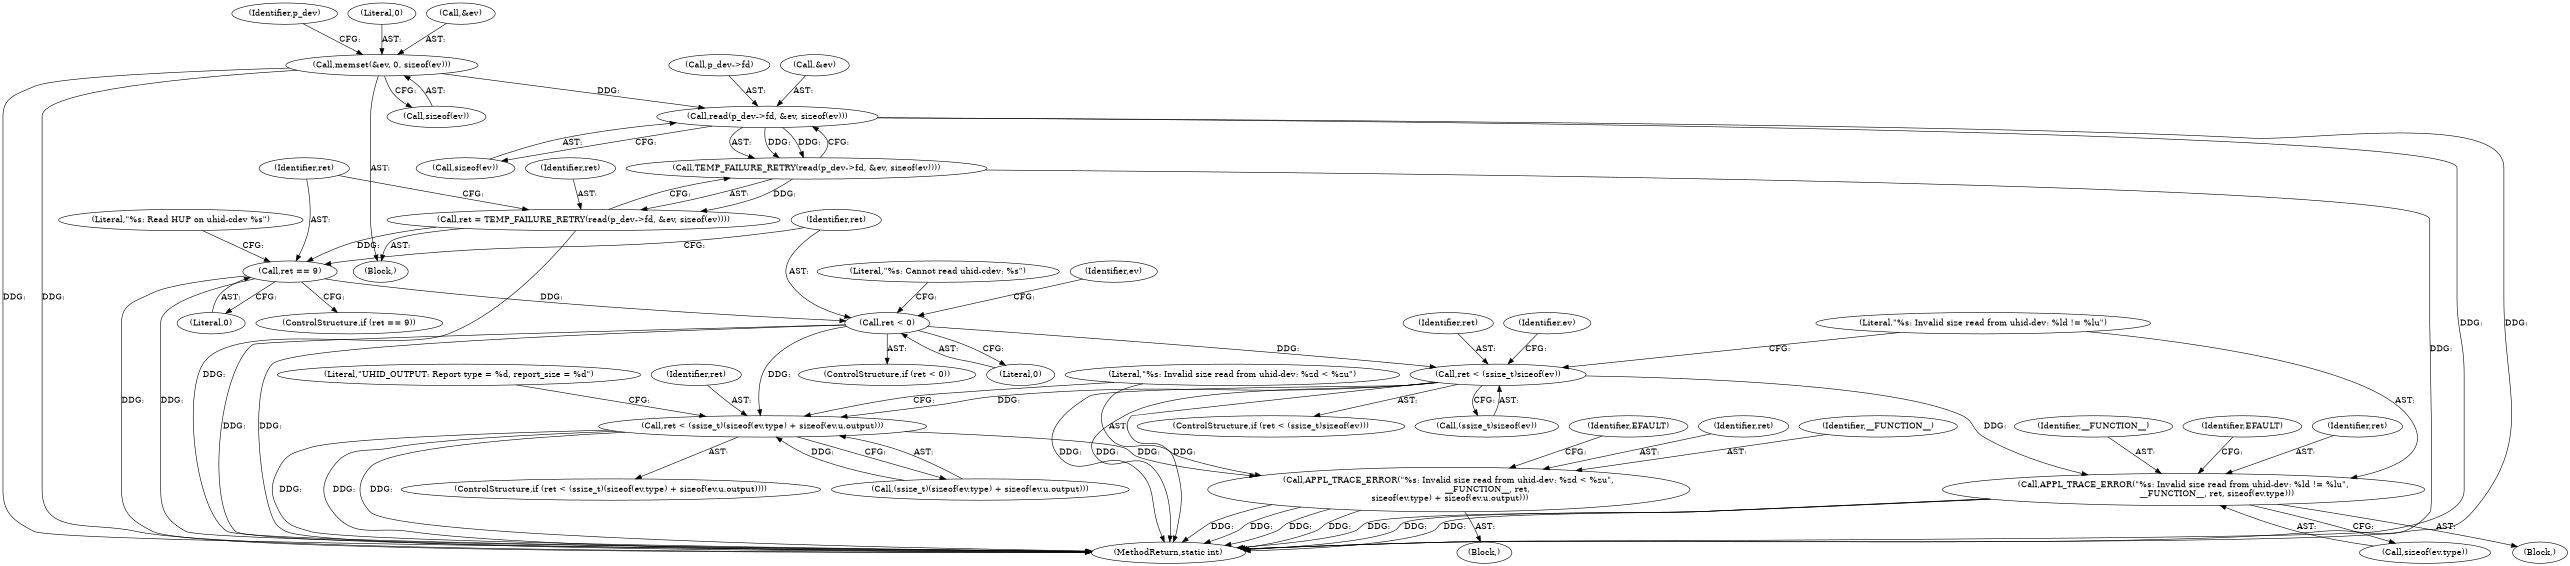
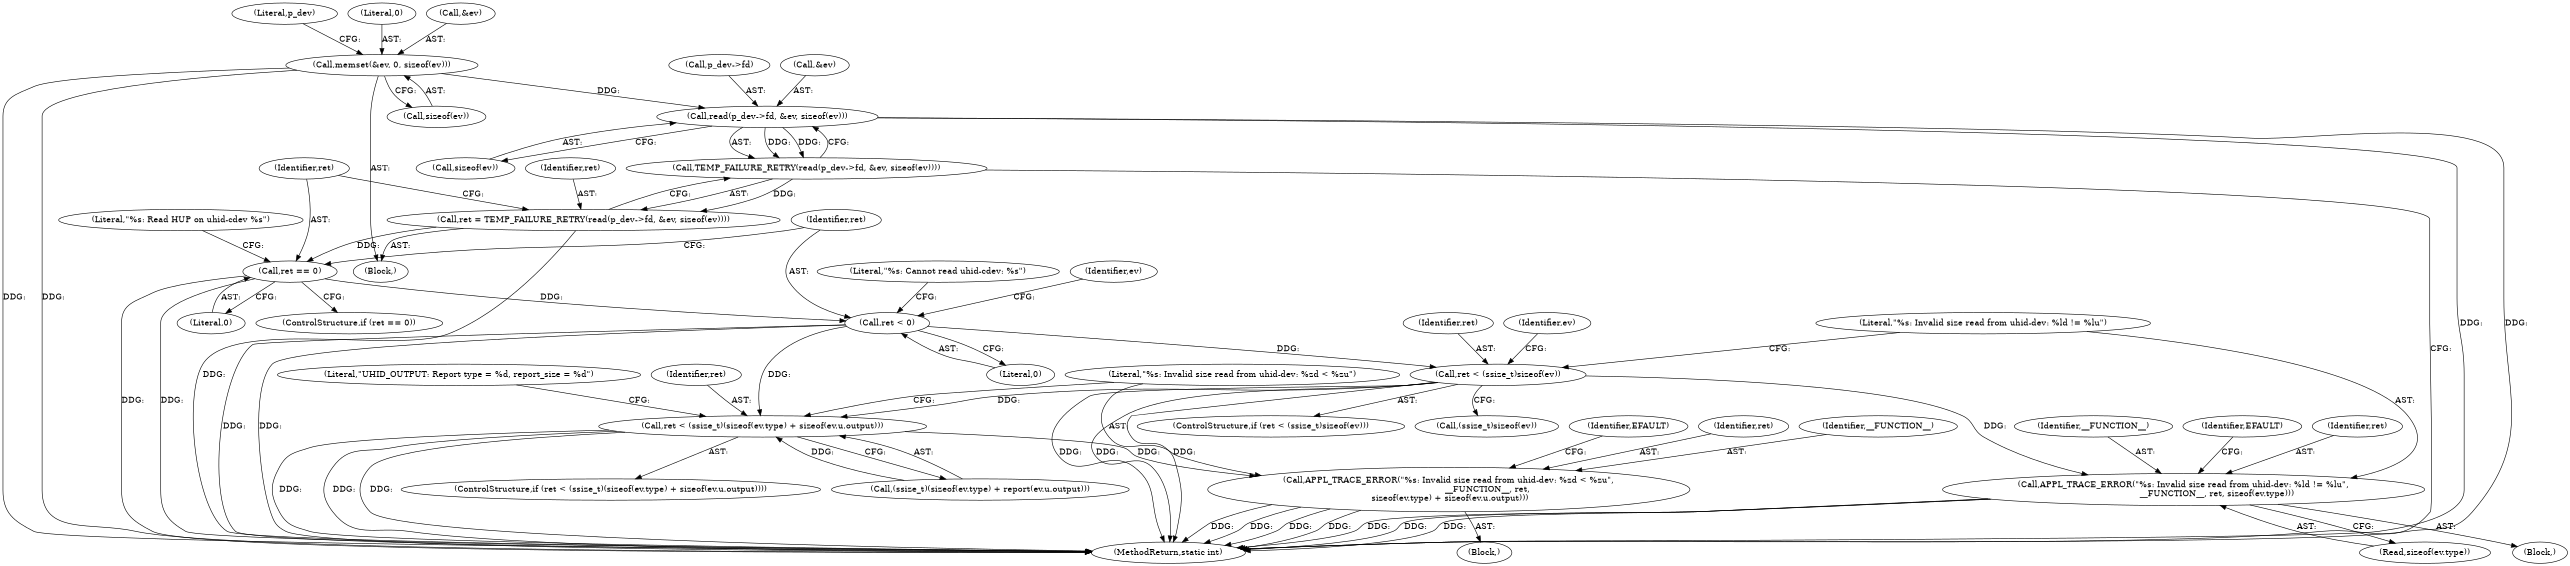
node "(Identifier,p_dev)": label "(Identifier,p_dev)" -> "(Literal,p_dev)"
node "(Call,ret == 9)": label "(Call,ret == 9)" -> "(Call,ret == 0)"
node "(ControlStructure,if (ret == 9))": label "(ControlStructure,if (ret == 9))" -> "(ControlStructure,if (ret == 0))"
edge "(Call,TEMP_FAILURE_RETRY(read(p_dev->fd, &ev, sizeof(ev))))" -> "(MethodReturn,static int)": label "DDG: " -> "CFG: "
node "(ControlStructure,if (ret < 0))": removed
edge "(Call,(ssize_t)sizeof(ev))" -> "(Call,ret < (ssize_t)sizeof(ev))": removed, label "AST:"
node "(Call,(ssize_t)(sizeof(ev.type) + sizeof(ev.u.output)))": label "(Call,(ssize_t)(sizeof(ev.type) + sizeof(ev.u.output)))" -> "(Call,(ssize_t)(sizeof(ev.type) + report(ev.u.output)))"
node "(Call,sizeof(ev.type))": label "(Call,sizeof(ev.type))" -> "(Read,sizeof(ev.type))"
